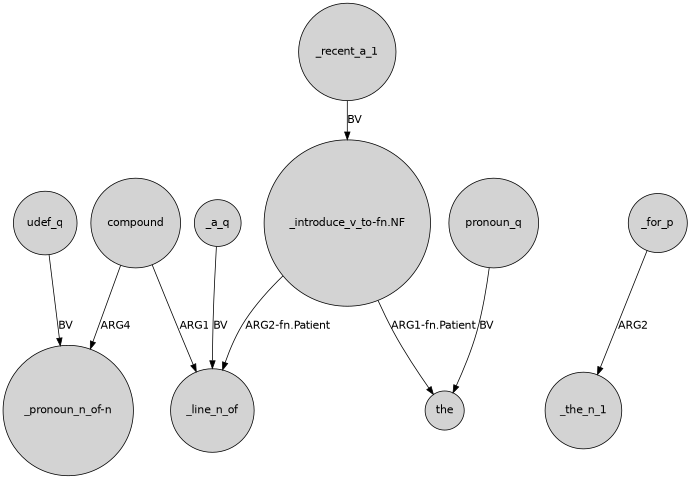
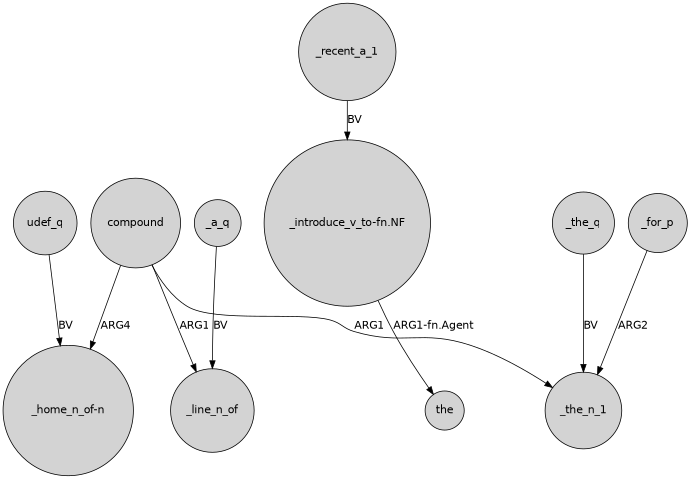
node "pronoun_q": removed
node "_the_q": added
edge "_introduce_v_to-fn.NF" -> "_line_n_of": removed, label "ARG2-fn.Patient"
edge "compound" -> "_the_n_1": added, label "ARG1"
edge "_introduce_v_to-fn.NF" -> "the": label "ARG1-fn.Patient" -> "ARG1-fn.Agent"
node "_pronoun_n_of-n": label "_pronoun_n_of-n" -> "_home_n_of-n"
